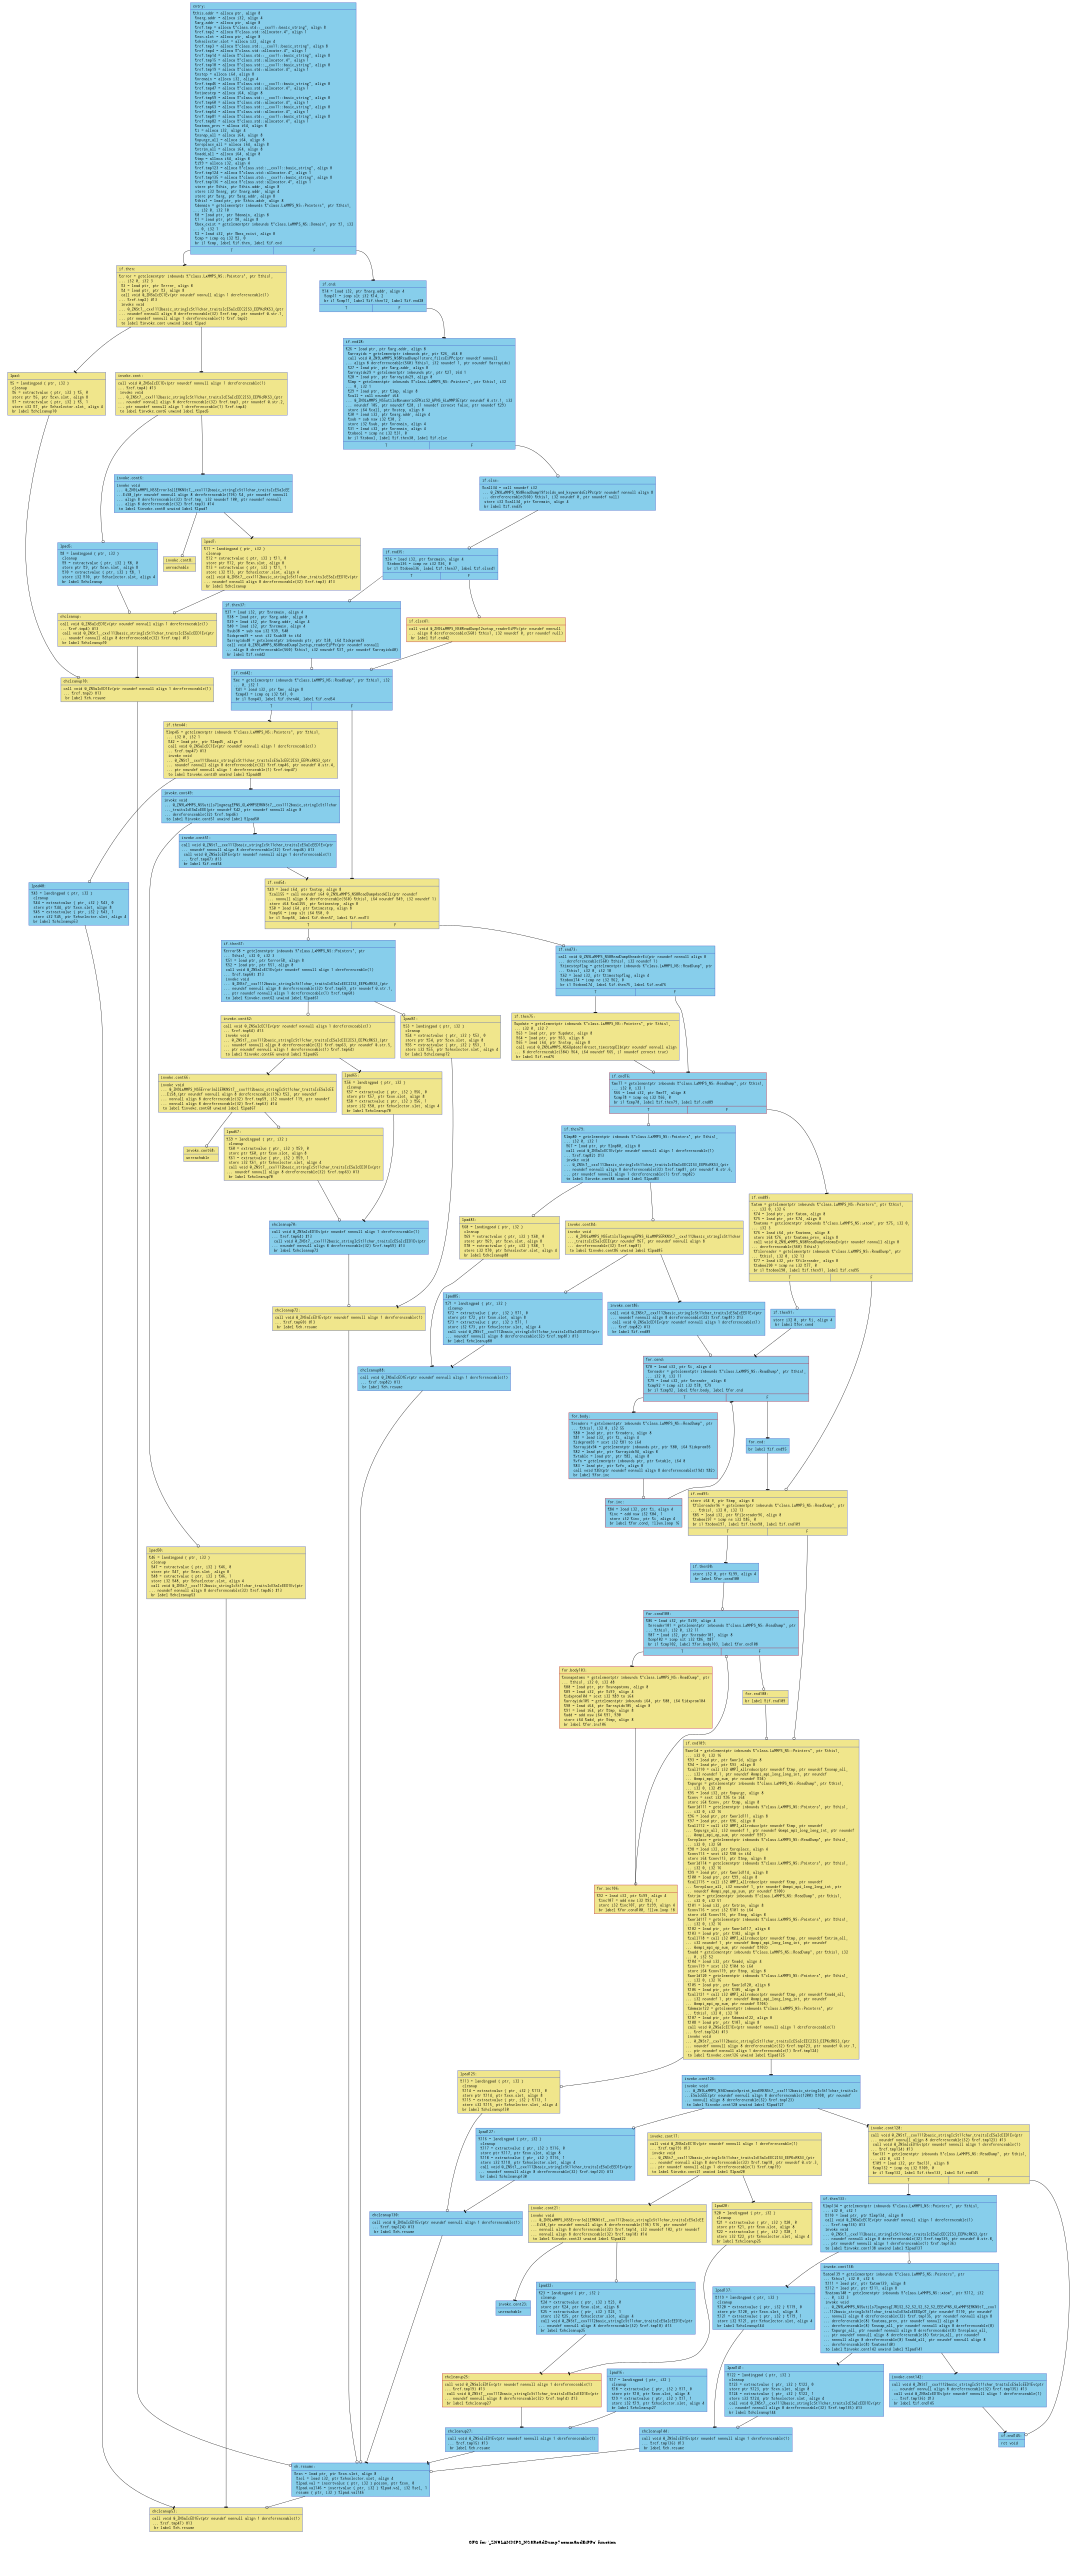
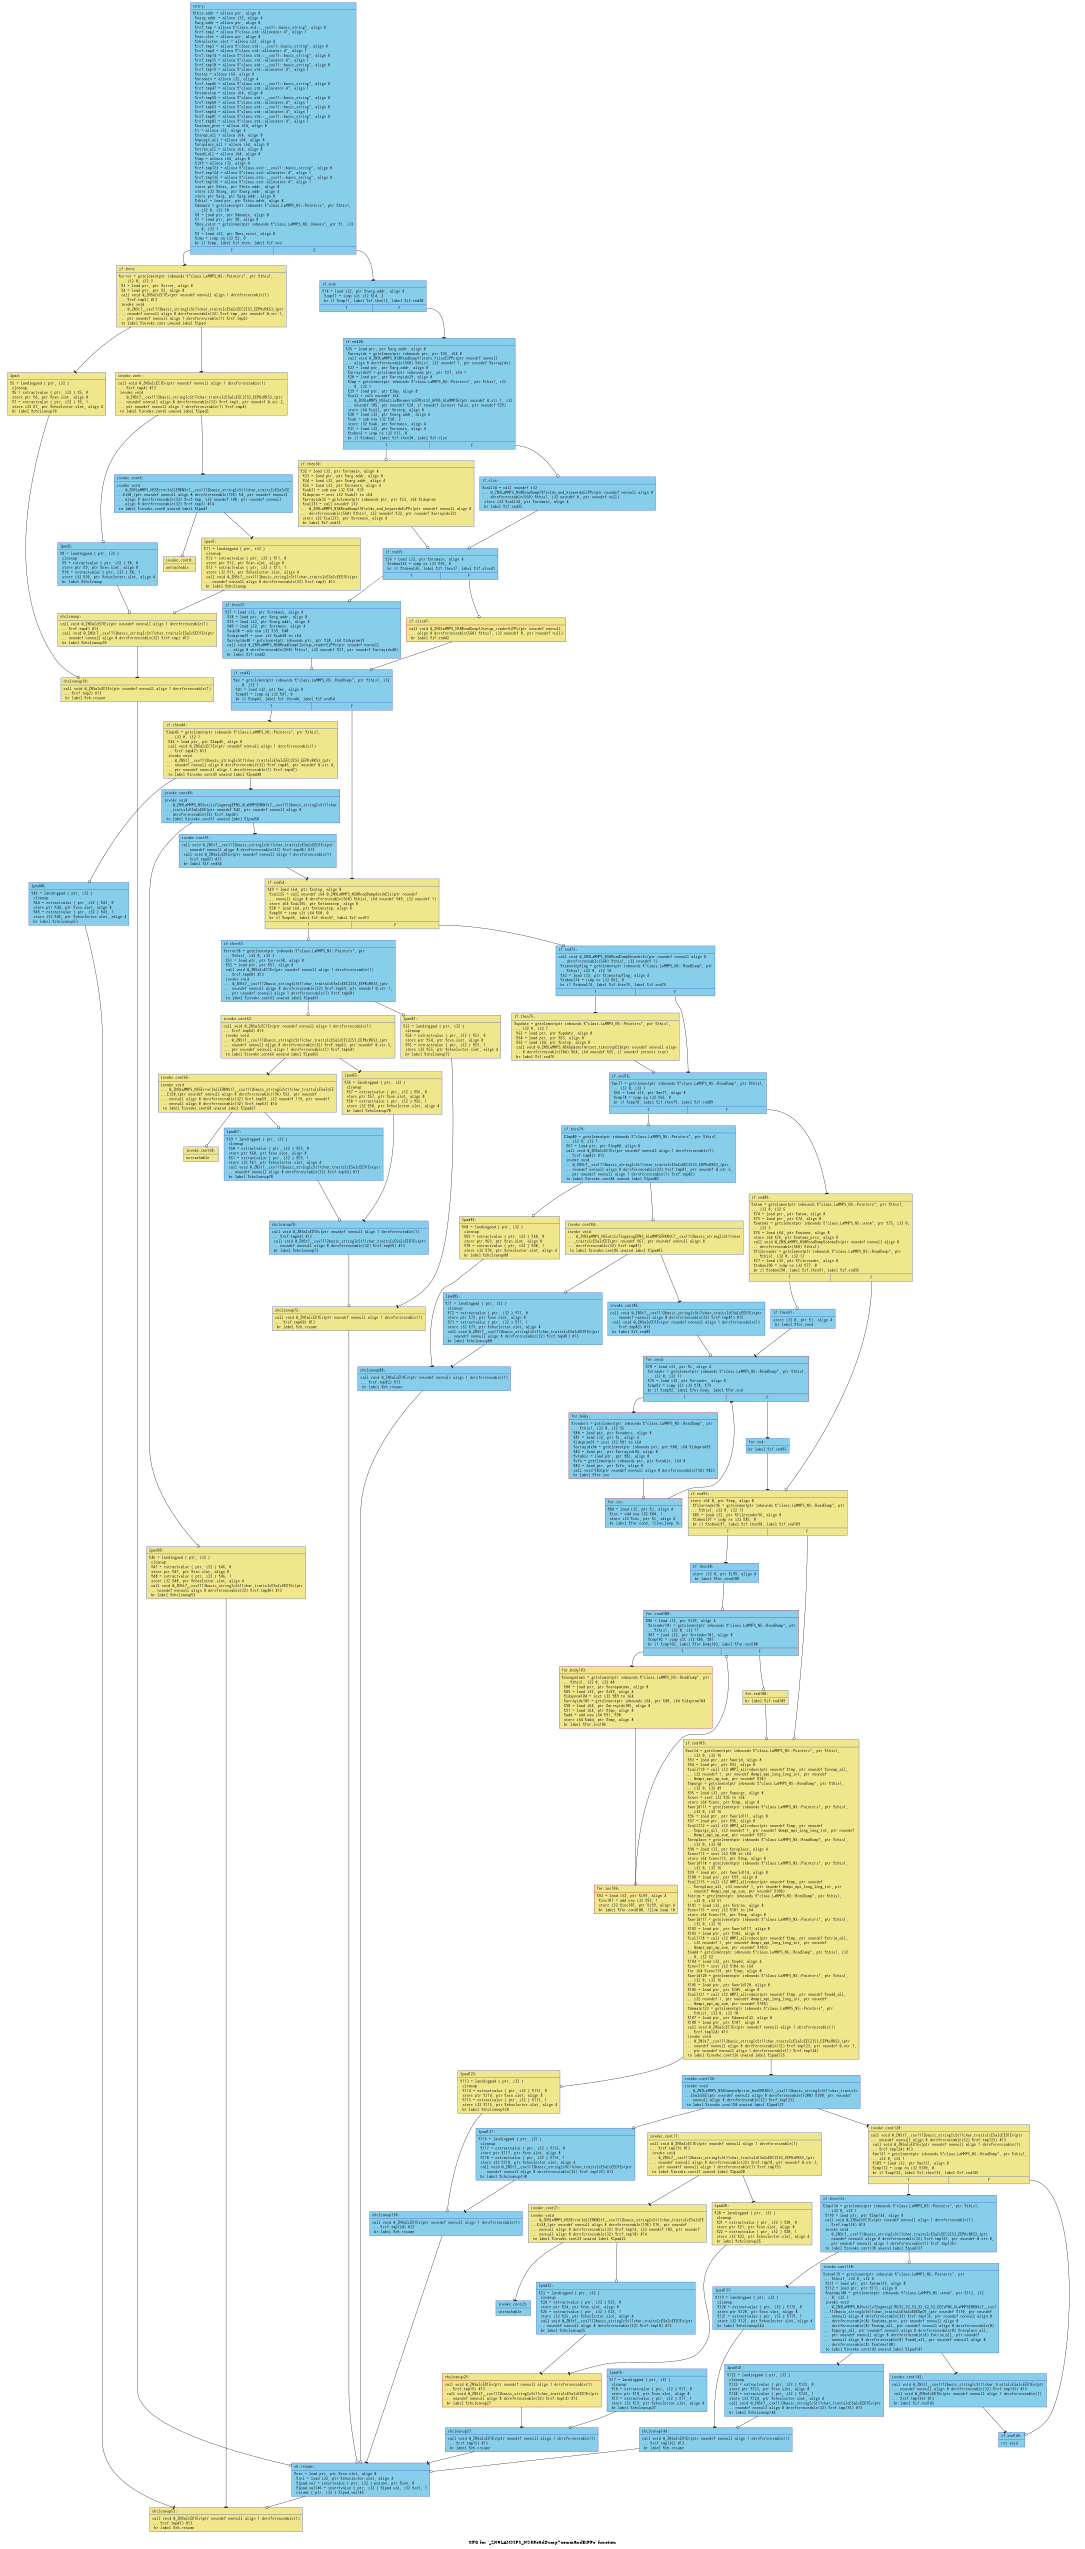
node "if.then30:": added
node "if.end76:": color #b70d28ff -> #3d50c3ff
node "lpad67:": fillcolor khaki -> skyblue
node "if.end109:": text "store i64 %conv119, ptr %tmp, align 8" -> "for i64 %conv119, ptr %tmp, align 8"
